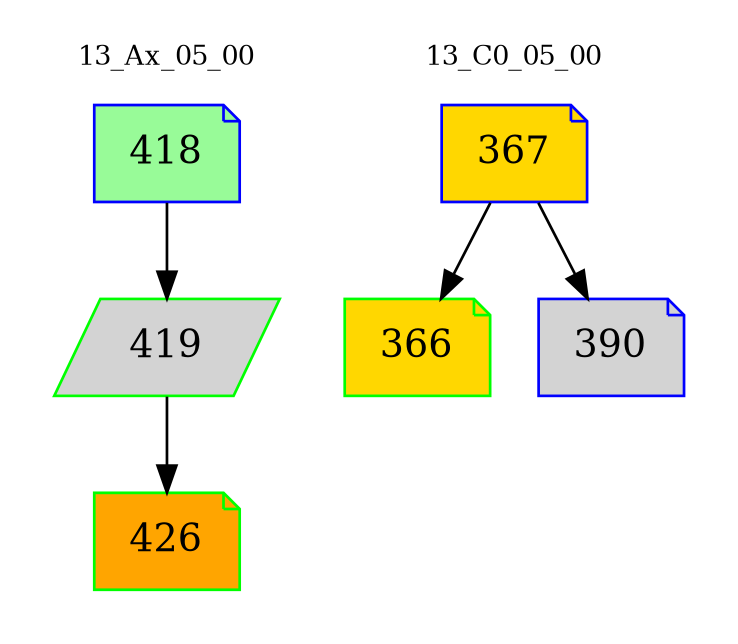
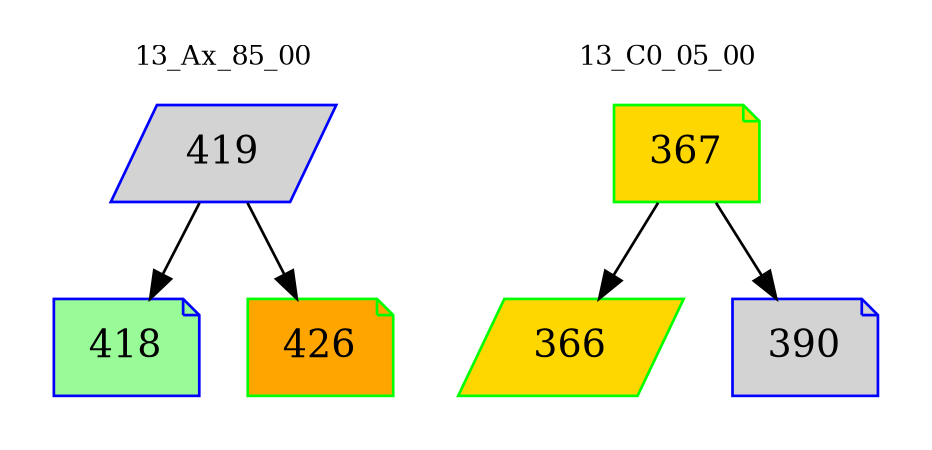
cluster "13_Ax_05_00": label "13_Ax_05_00" -> "13_Ax_85_00"
node "367": color blue -> green
edge "418" -> "419": reversed
node "419": color green -> blue
node "366": shape note -> parallelogram
